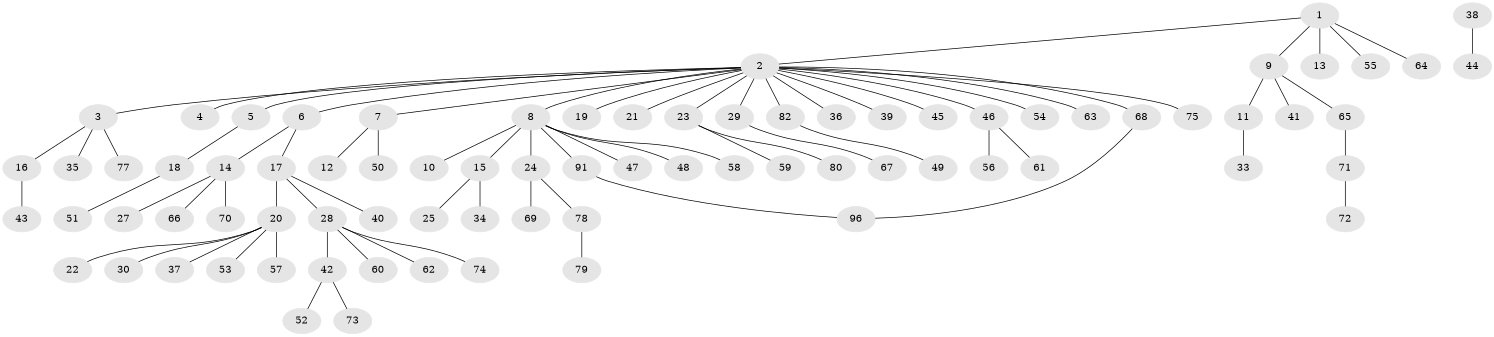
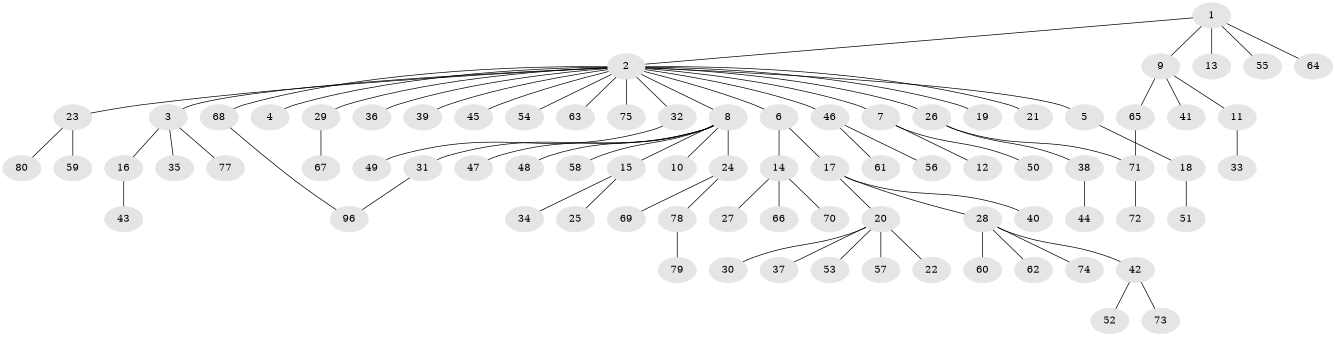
node "82": label "82" -> "32"
node "26": added
node "91": label "91" -> "31"
